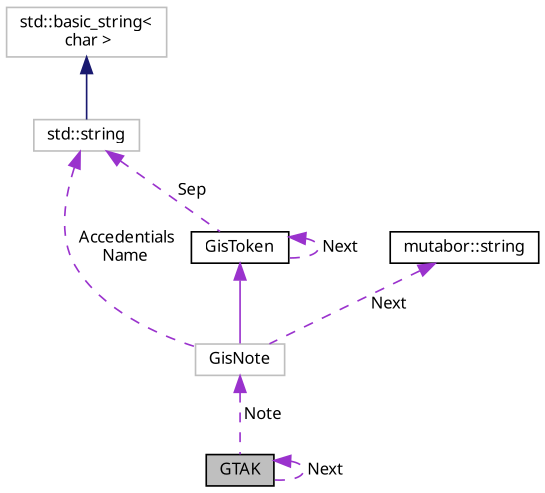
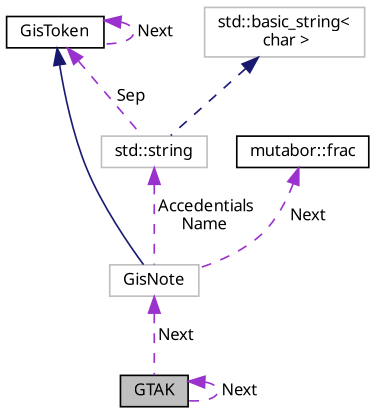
edge "std::string" -> "std::basic_string< char >": style solid -> dashed
edge "GisToken" -> "std::string": reversed
node "mutabor::string": label "mutabor::string" -> "mutabor::frac"
edge "GisNote" -> "GisToken": color darkorchid3 -> midnightblue
edge "GTAK" -> "GisNote": label " Note" -> " Next"
